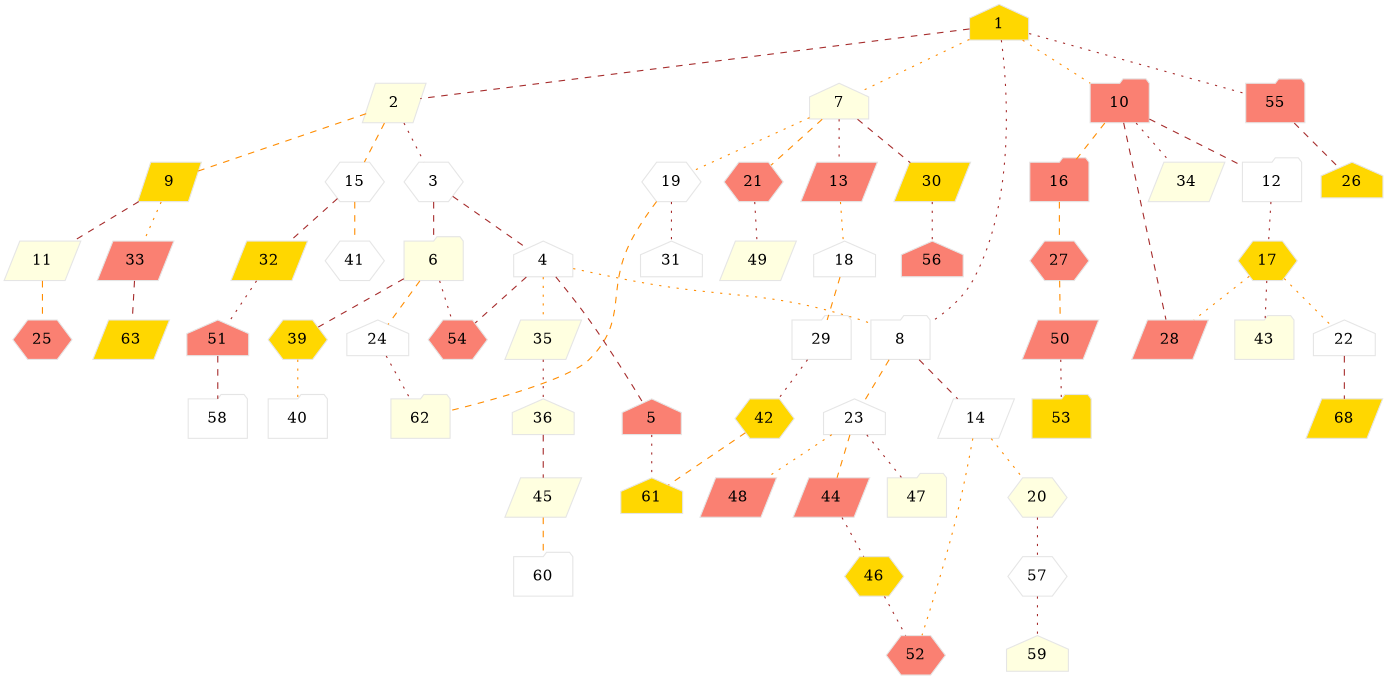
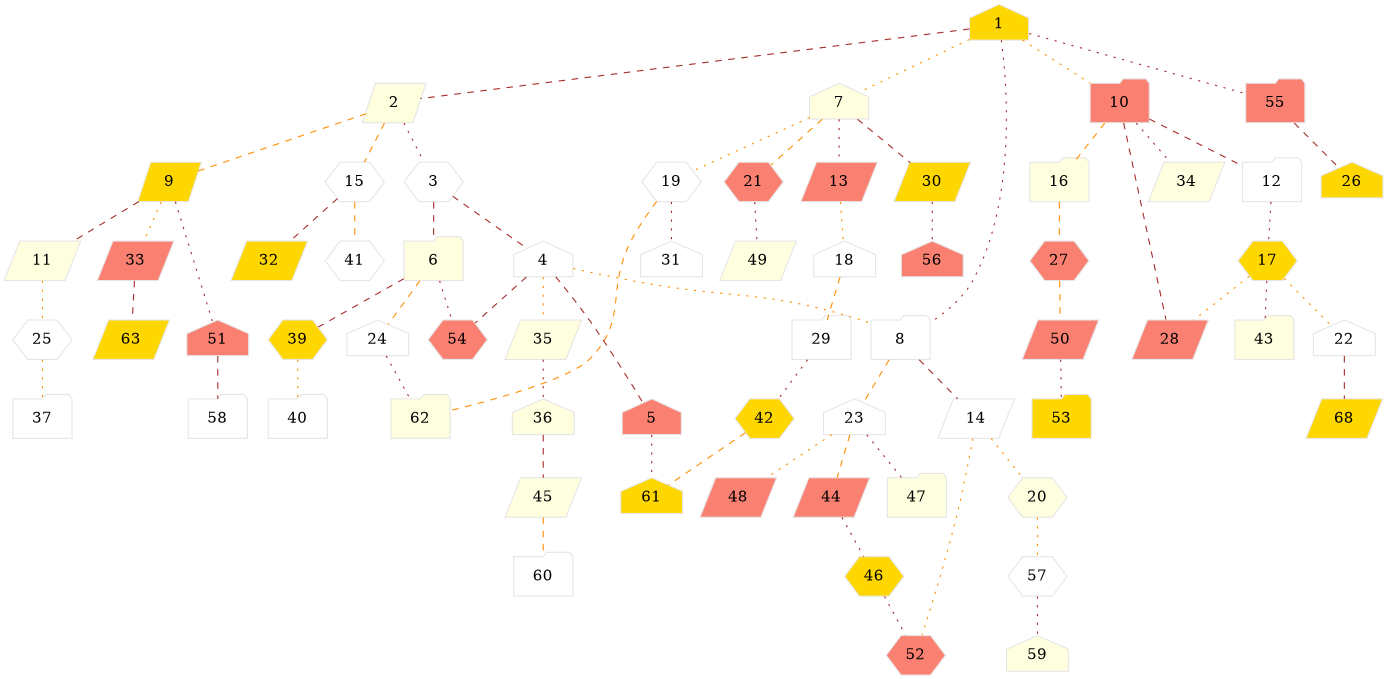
node "16": fillcolor salmon -> lightyellow
edge "11" -- "25": style dashed -> dotted
edge "32" -- "51": now "9" -- "51"
node "25": fillcolor salmon -> white
node "37": added
edge "20" -- "57": color brown -> darkorange
